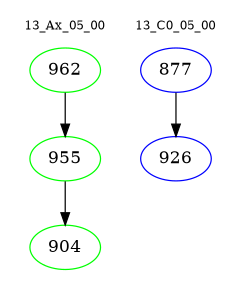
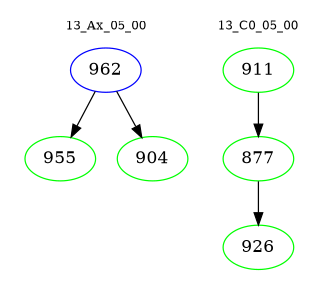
node "962": color green -> blue
node "877": color blue -> green
node "911": added
node "926": color blue -> green
edge "955" -> "904": now "962" -> "904"
